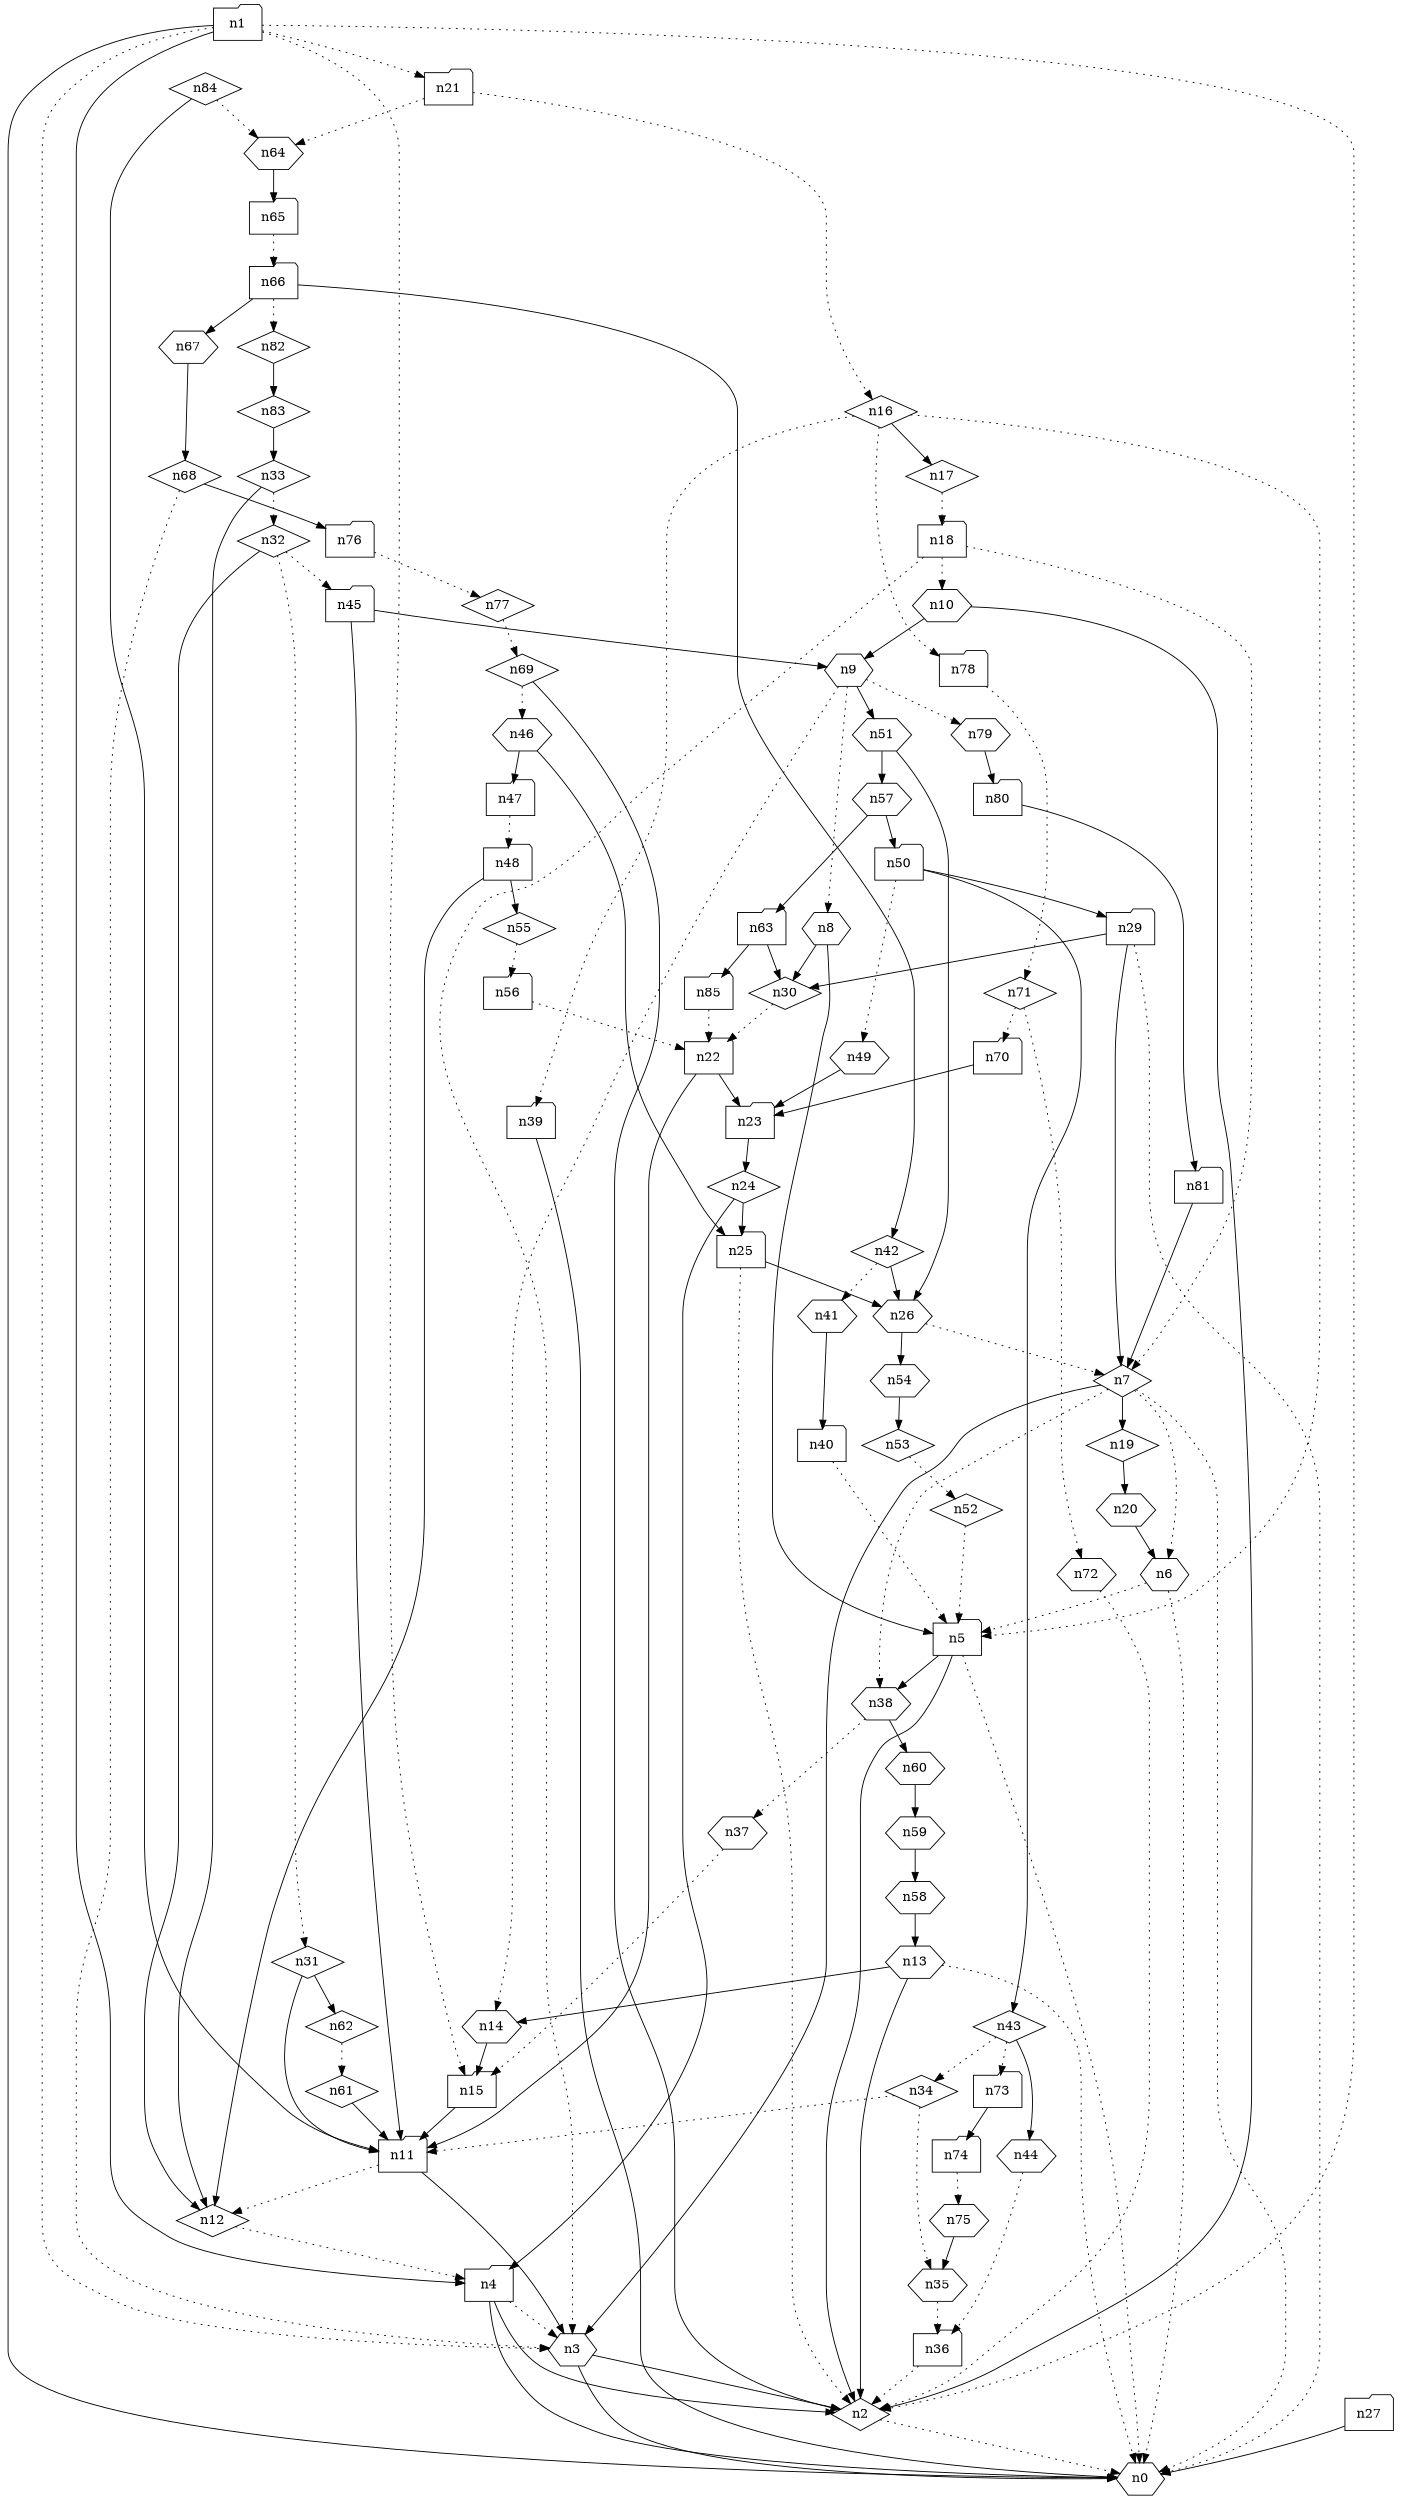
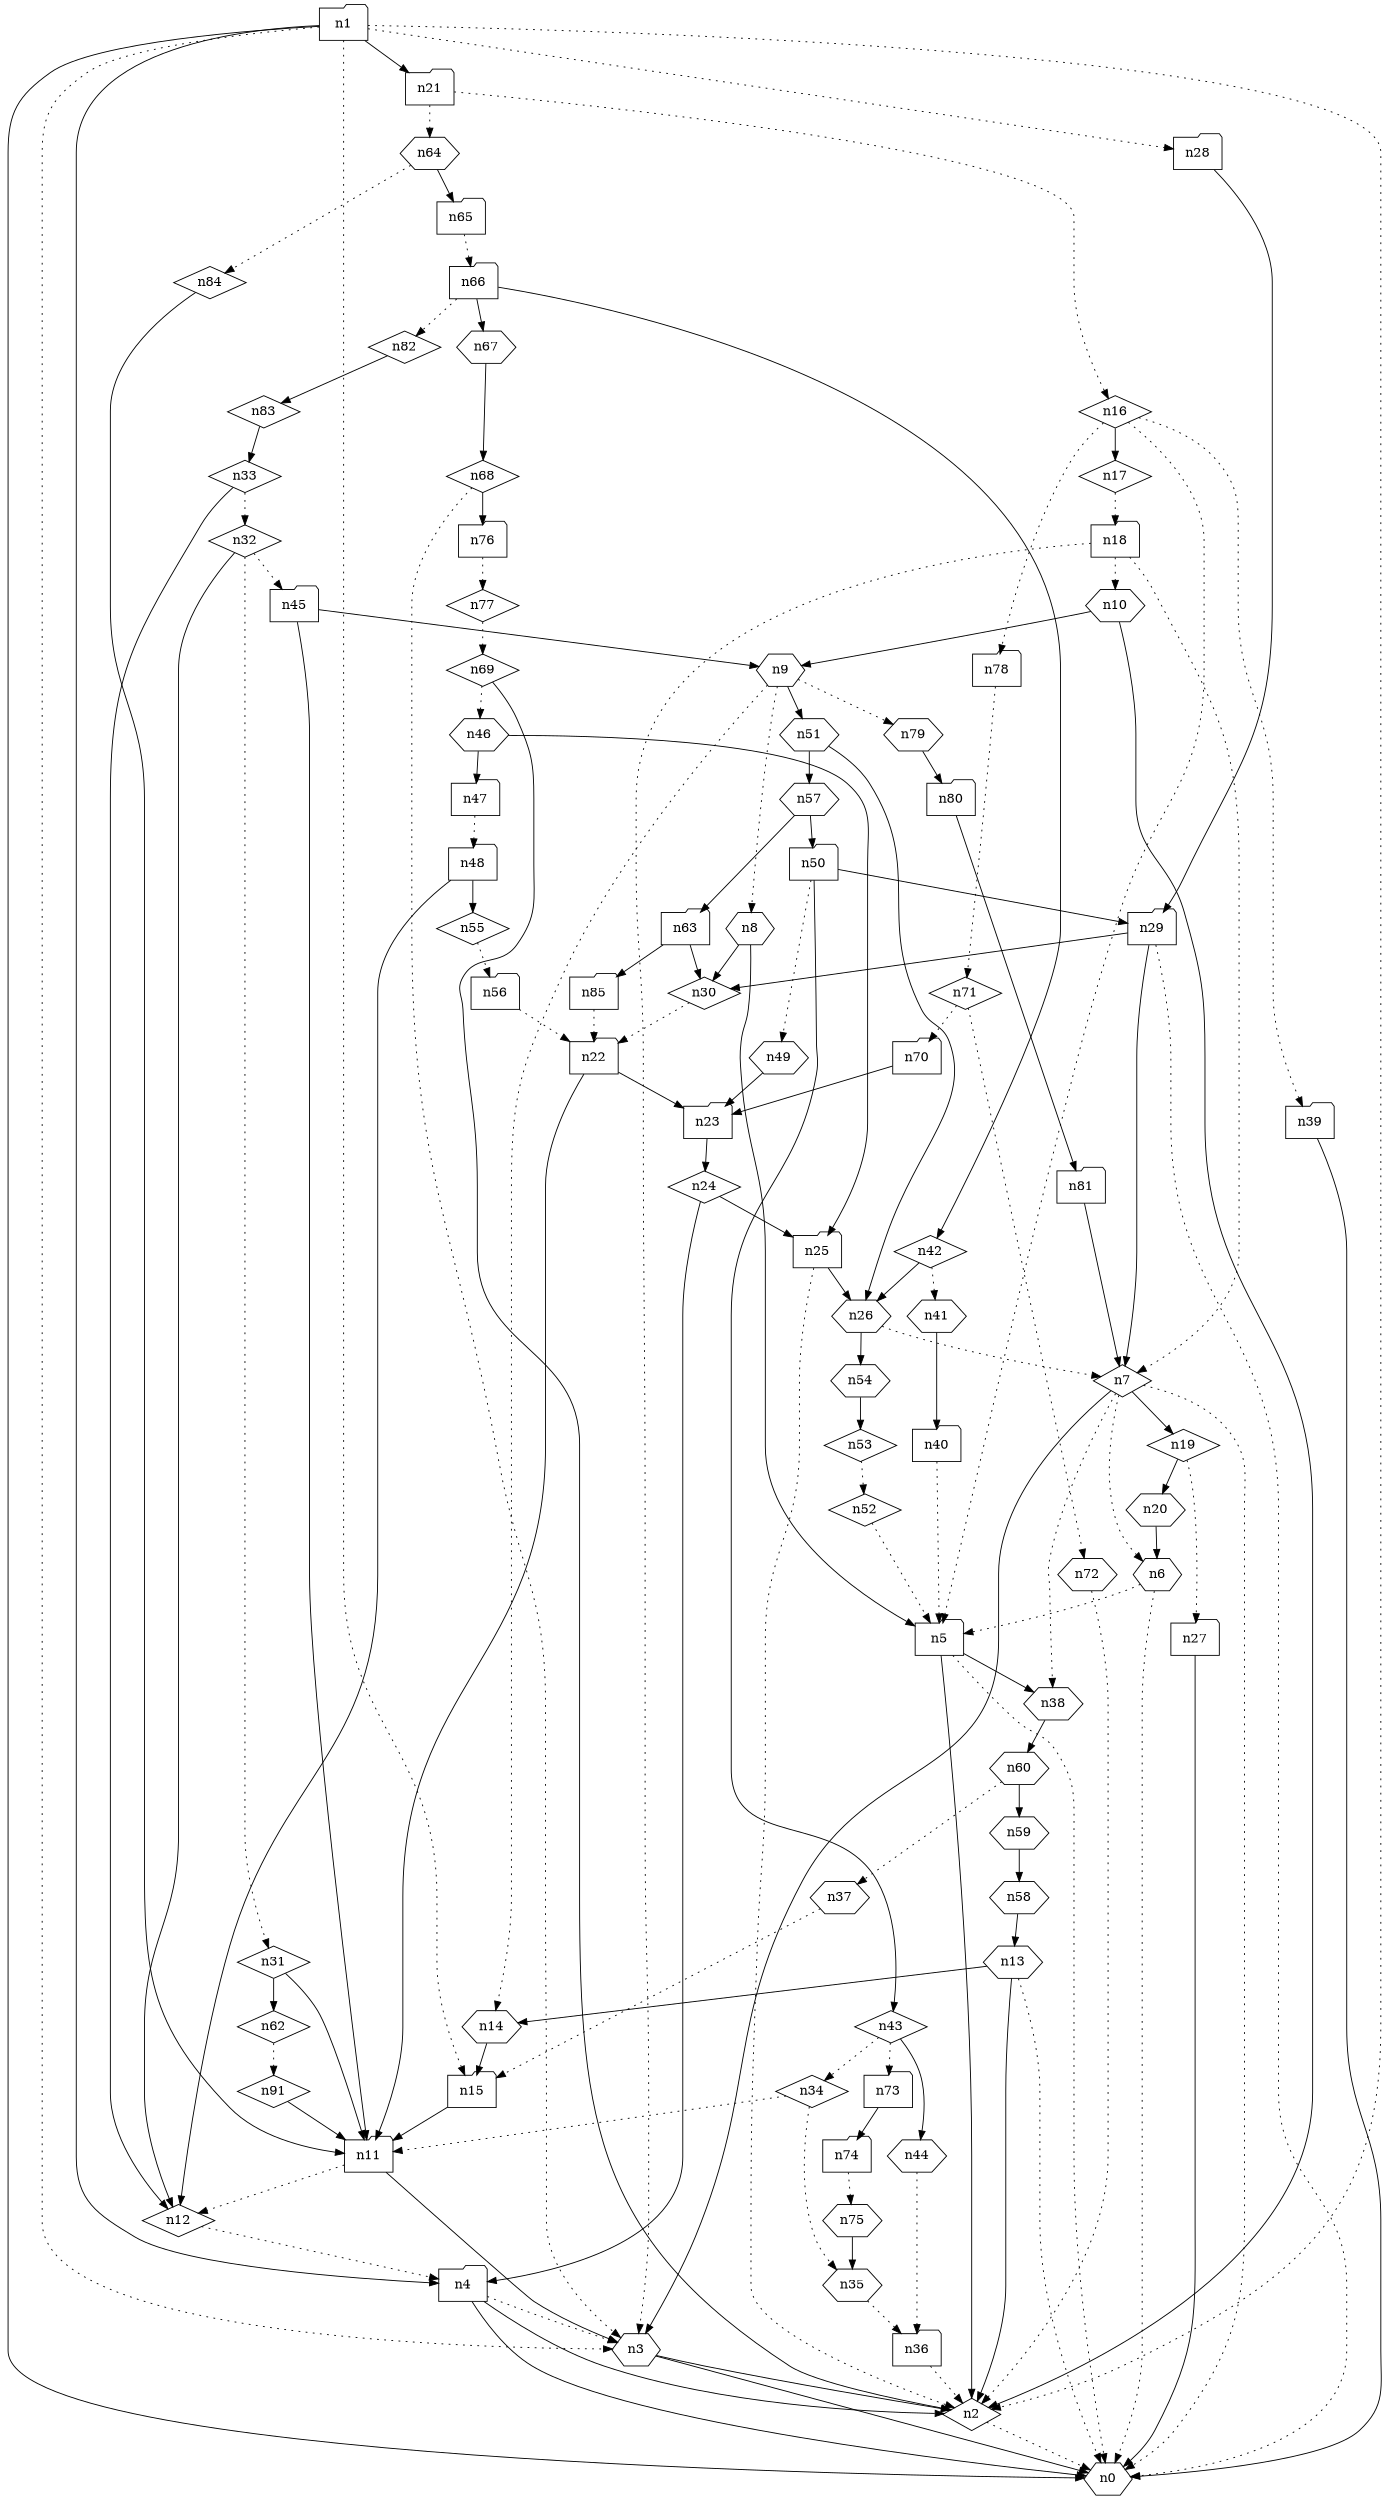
edge "n1" -> "n21": style dotted -> solid
edge "n84" -> "n64": reversed
node "n28": added
edge "n19" -> "n27": added
edge "n38" -> "n37": now "n60" -> "n37"
node "n61": label "n61" -> "n91"
